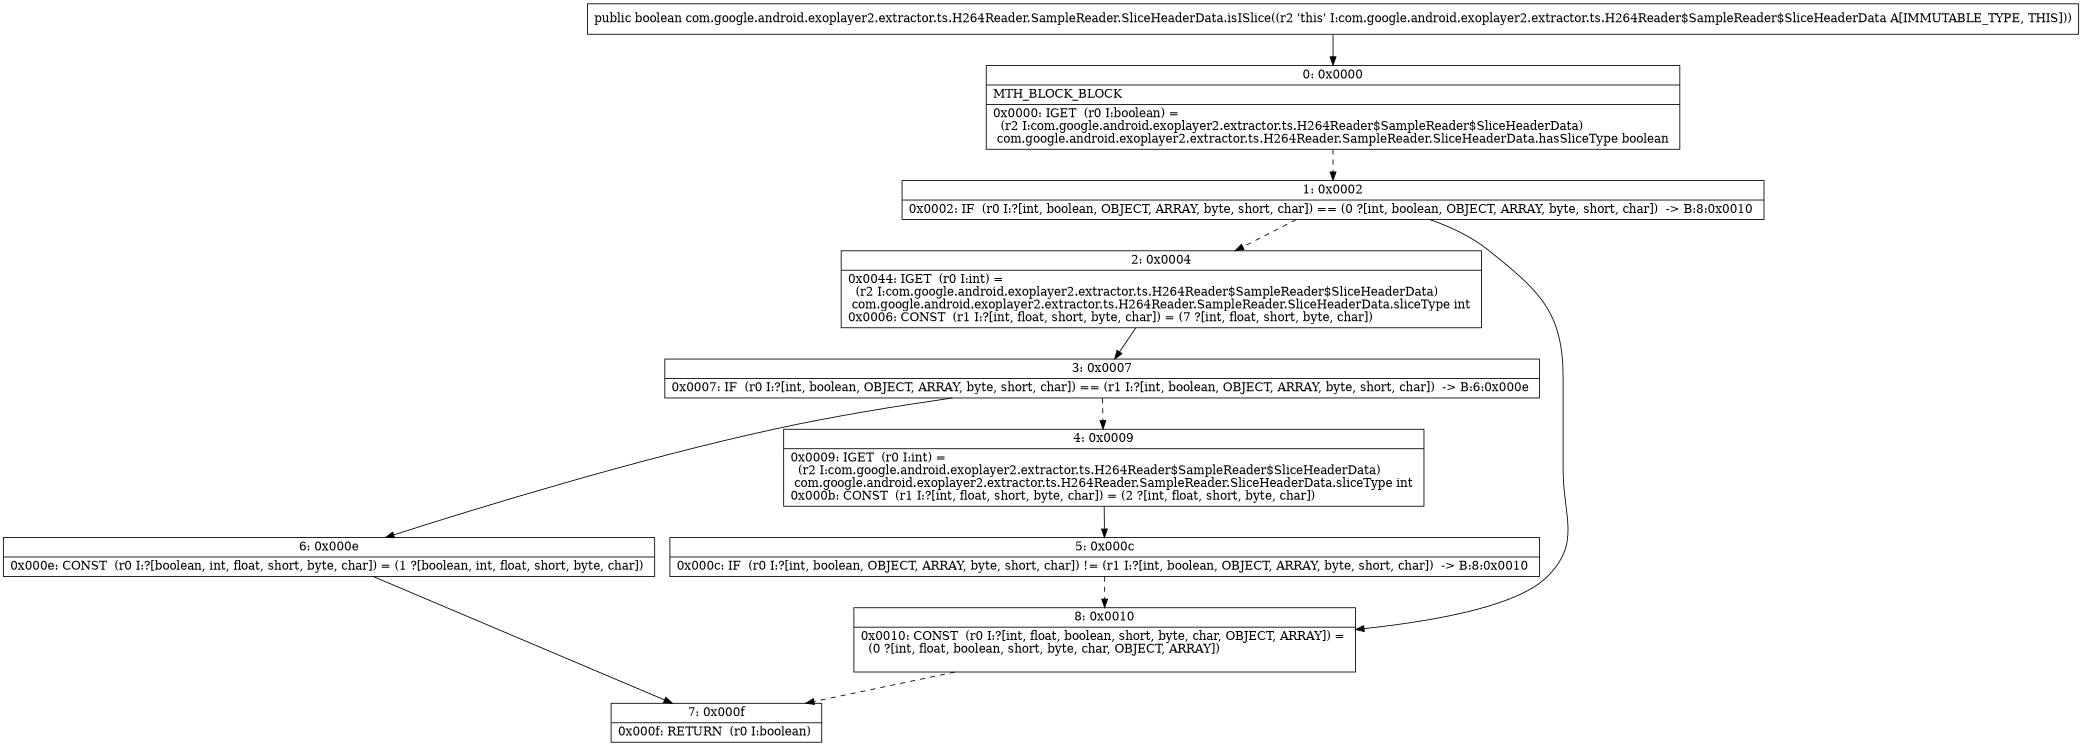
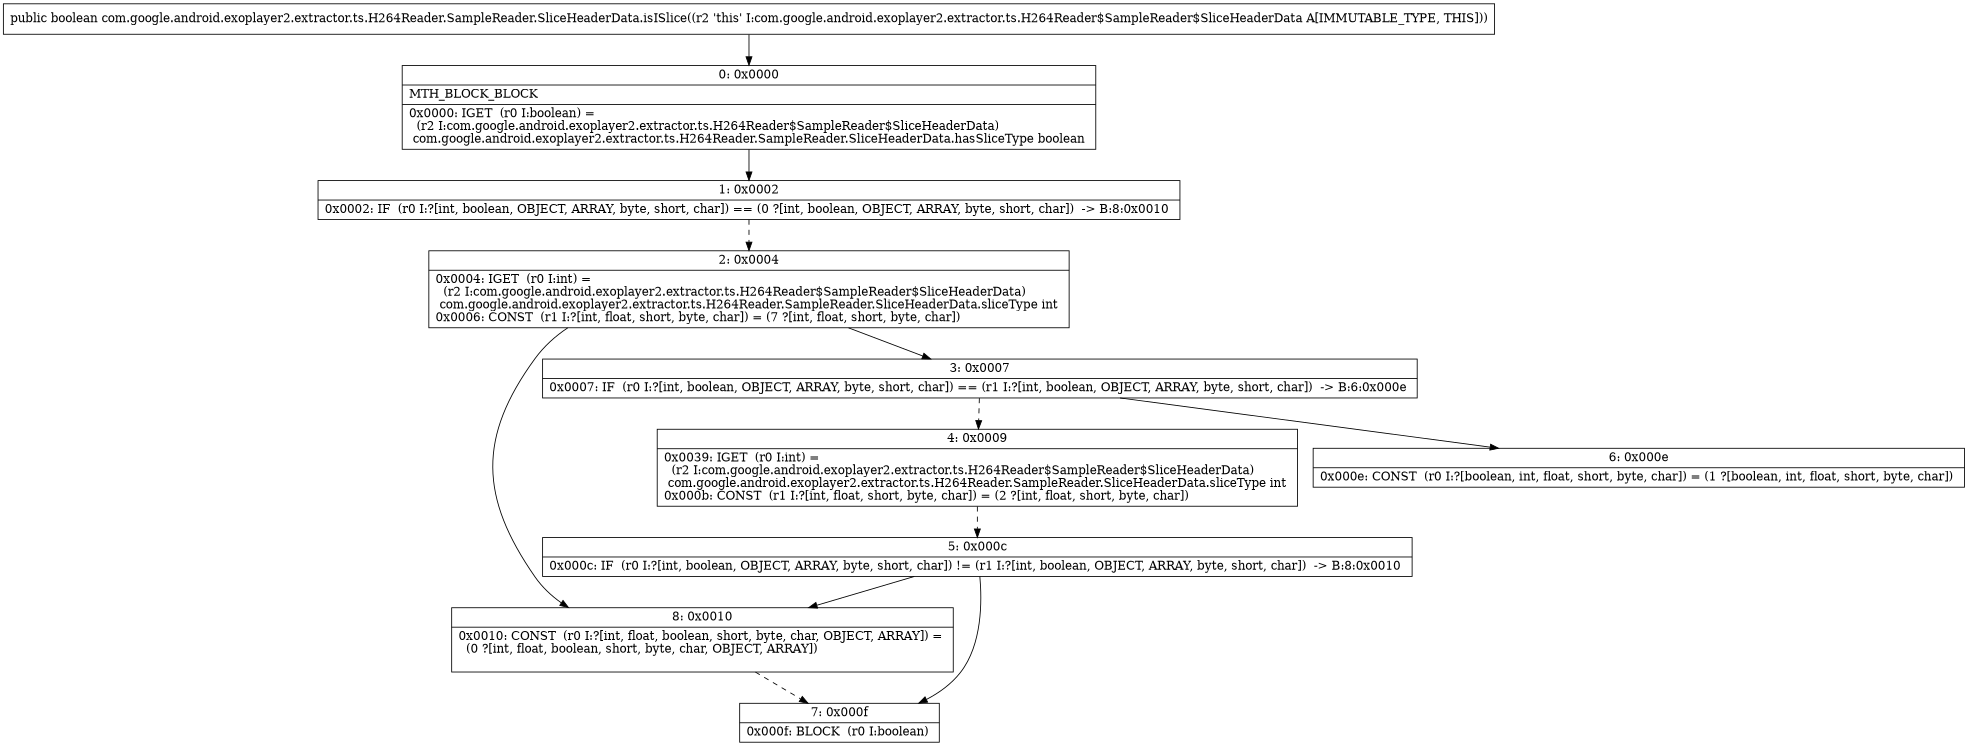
edge "0: 0x0000" -> "1: 0x0002": style dashed -> solid
node "2: 0x0004": text "0x0044: IGET  (r0 I:int) =" -> "0x0004: IGET  (r0 I:int) ="
node "4: 0x0009": text "0x0009: IGET  (r0 I:int) =" -> "0x0039: IGET  (r0 I:int) ="
edge "1: 0x0002" -> "8: 0x0010": now "2: 0x0004" -> "8: 0x0010"
edge "4: 0x0009" -> "5: 0x000c": style solid -> dashed
edge "5: 0x000c" -> "8: 0x0010": style dashed -> solid
edge "6: 0x000e" -> "7: 0x000f": now "5: 0x000c" -> "7: 0x000f"
node "7: 0x000f": text "0x000f: RETURN  (r0 I:boolean)" -> "0x000f: BLOCK  (r0 I:boolean)"
